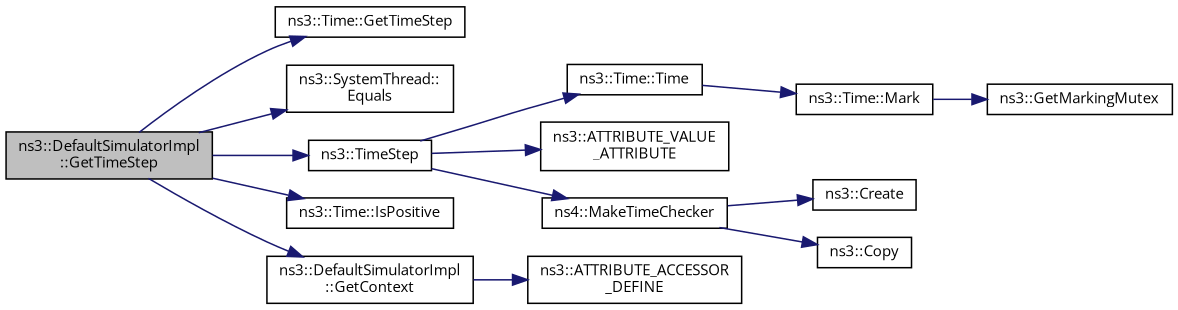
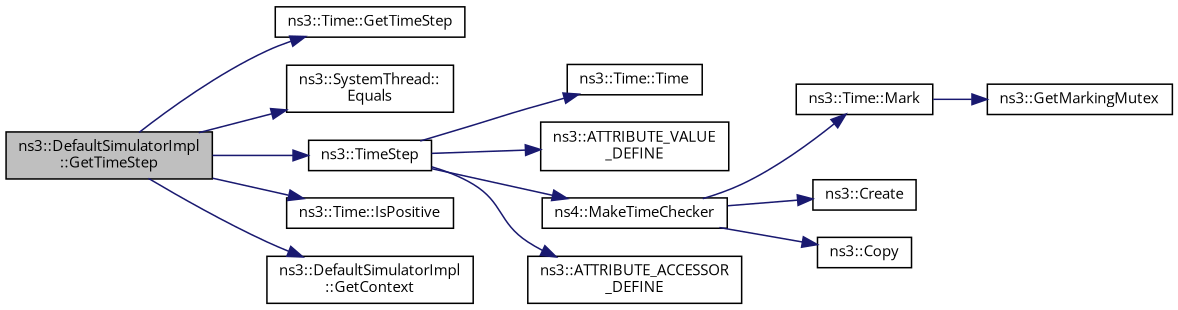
edge "ns3::Time::Time" -> "ns3::Time::Mark": now "ns4::MakeTimeChecker" -> "ns3::Time::Mark"
node "ns3::ATTRIBUTE_VALUE _ATTRIBUTE": label "ns3::ATTRIBUTE_VALUE _ATTRIBUTE" -> "ns3::ATTRIBUTE_VALUE _DEFINE"
edge "ns3::DefaultSimulatorImpl ::GetContext" -> "ns3::ATTRIBUTE_ACCESSOR _DEFINE": now "ns3::TimeStep" -> "ns3::ATTRIBUTE_ACCESSOR _DEFINE"
